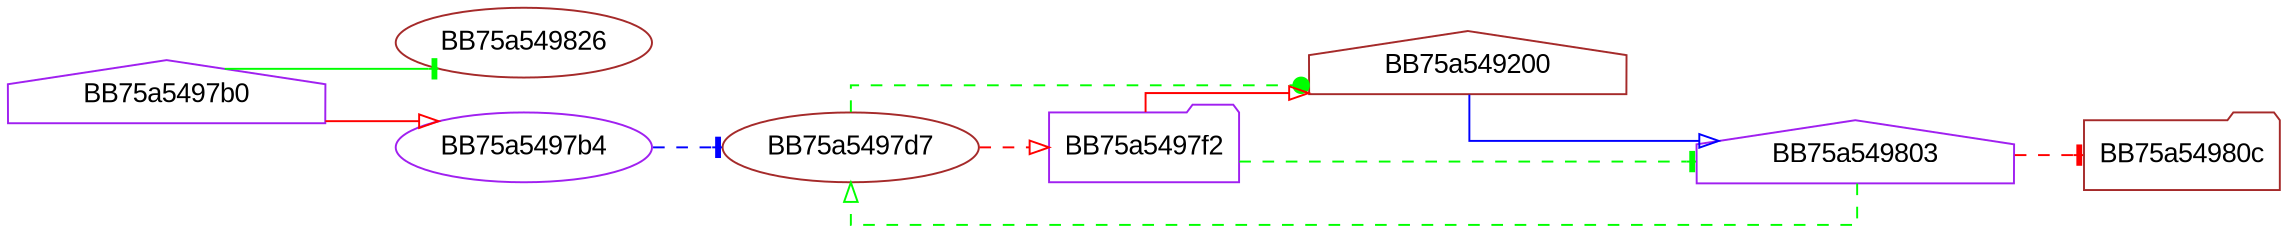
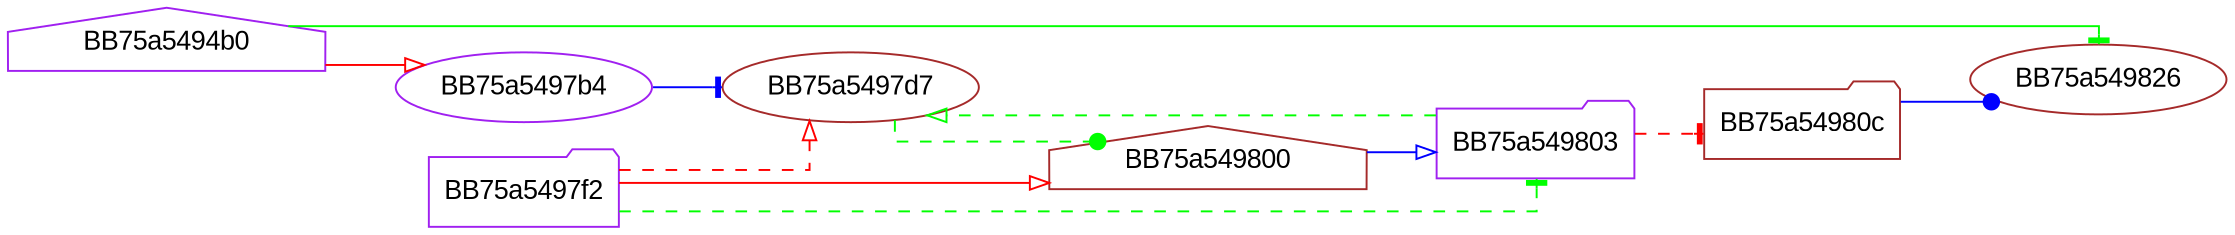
node "BB75a549200": label "BB75a549200" -> "BB75a549800"
node "BB75a5497b0": label "BB75a5497b0" -> "BB75a5494b0"
edge "BB75a54980c" -> "BB75a549826": added
edge "BB75a5497b4" -> "BB75a5497d7": style dashed -> solid
edge "BB75a5497d7" -> "BB75a5497f2": reversed
node "BB75a549803": shape house -> folder
